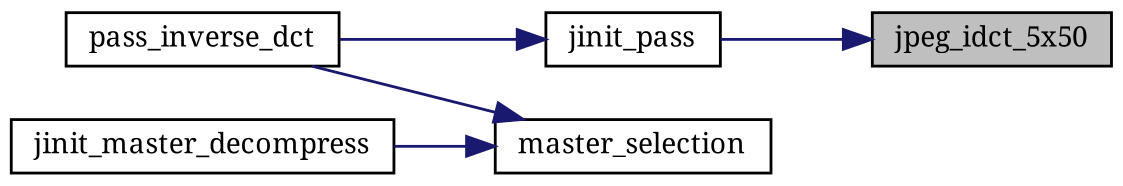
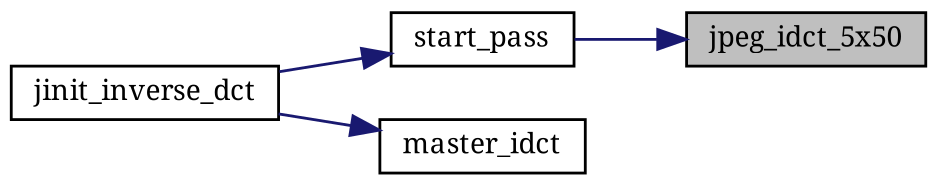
node "pass_inverse_dct": label "pass_inverse_dct" -> "jinit_inverse_dct"
node "jinit_pass": label "jinit_pass" -> "start_pass"
node "jinit_master_decompress": removed
node "master_selection": label "master_selection" -> "master_idct"
